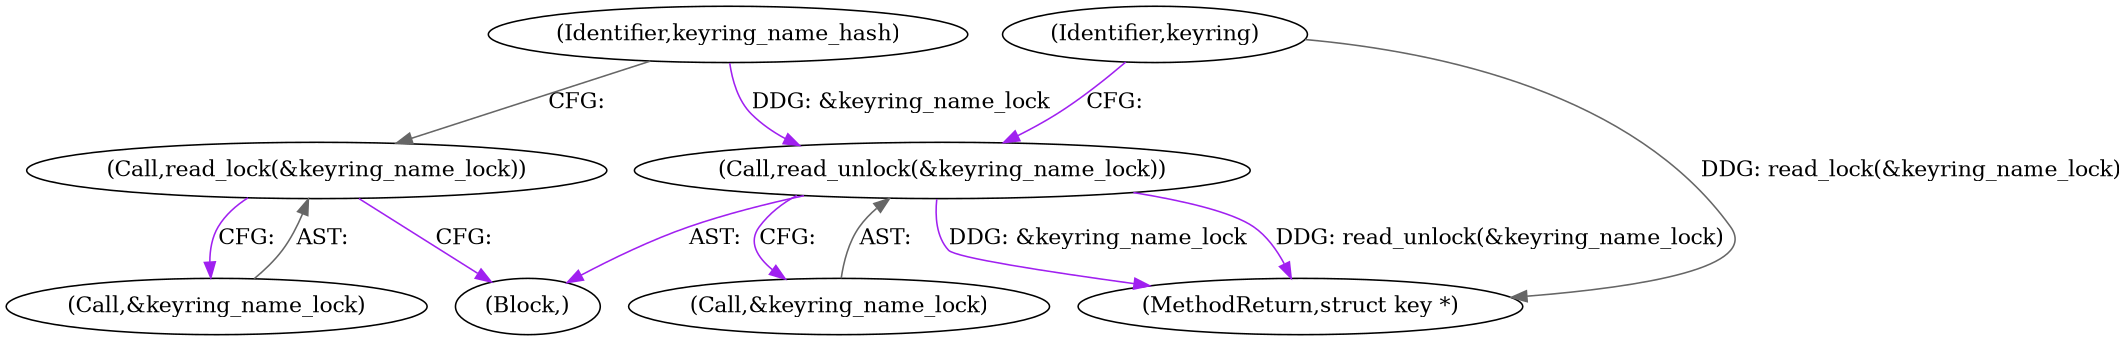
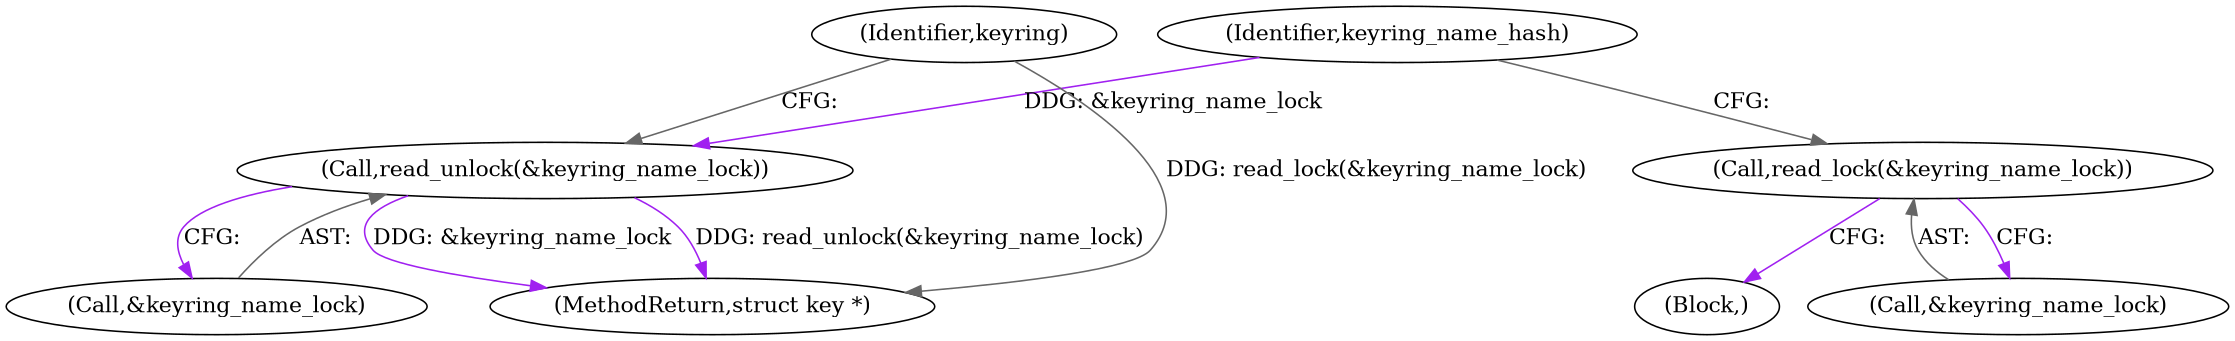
edge "(Identifier,keyring)" -> "(Call,read_unlock(&keyring_name_lock))": color purple -> gray40
edge "(Call,read_unlock(&keyring_name_lock))" -> "(Block,)": removed, label "AST:"
